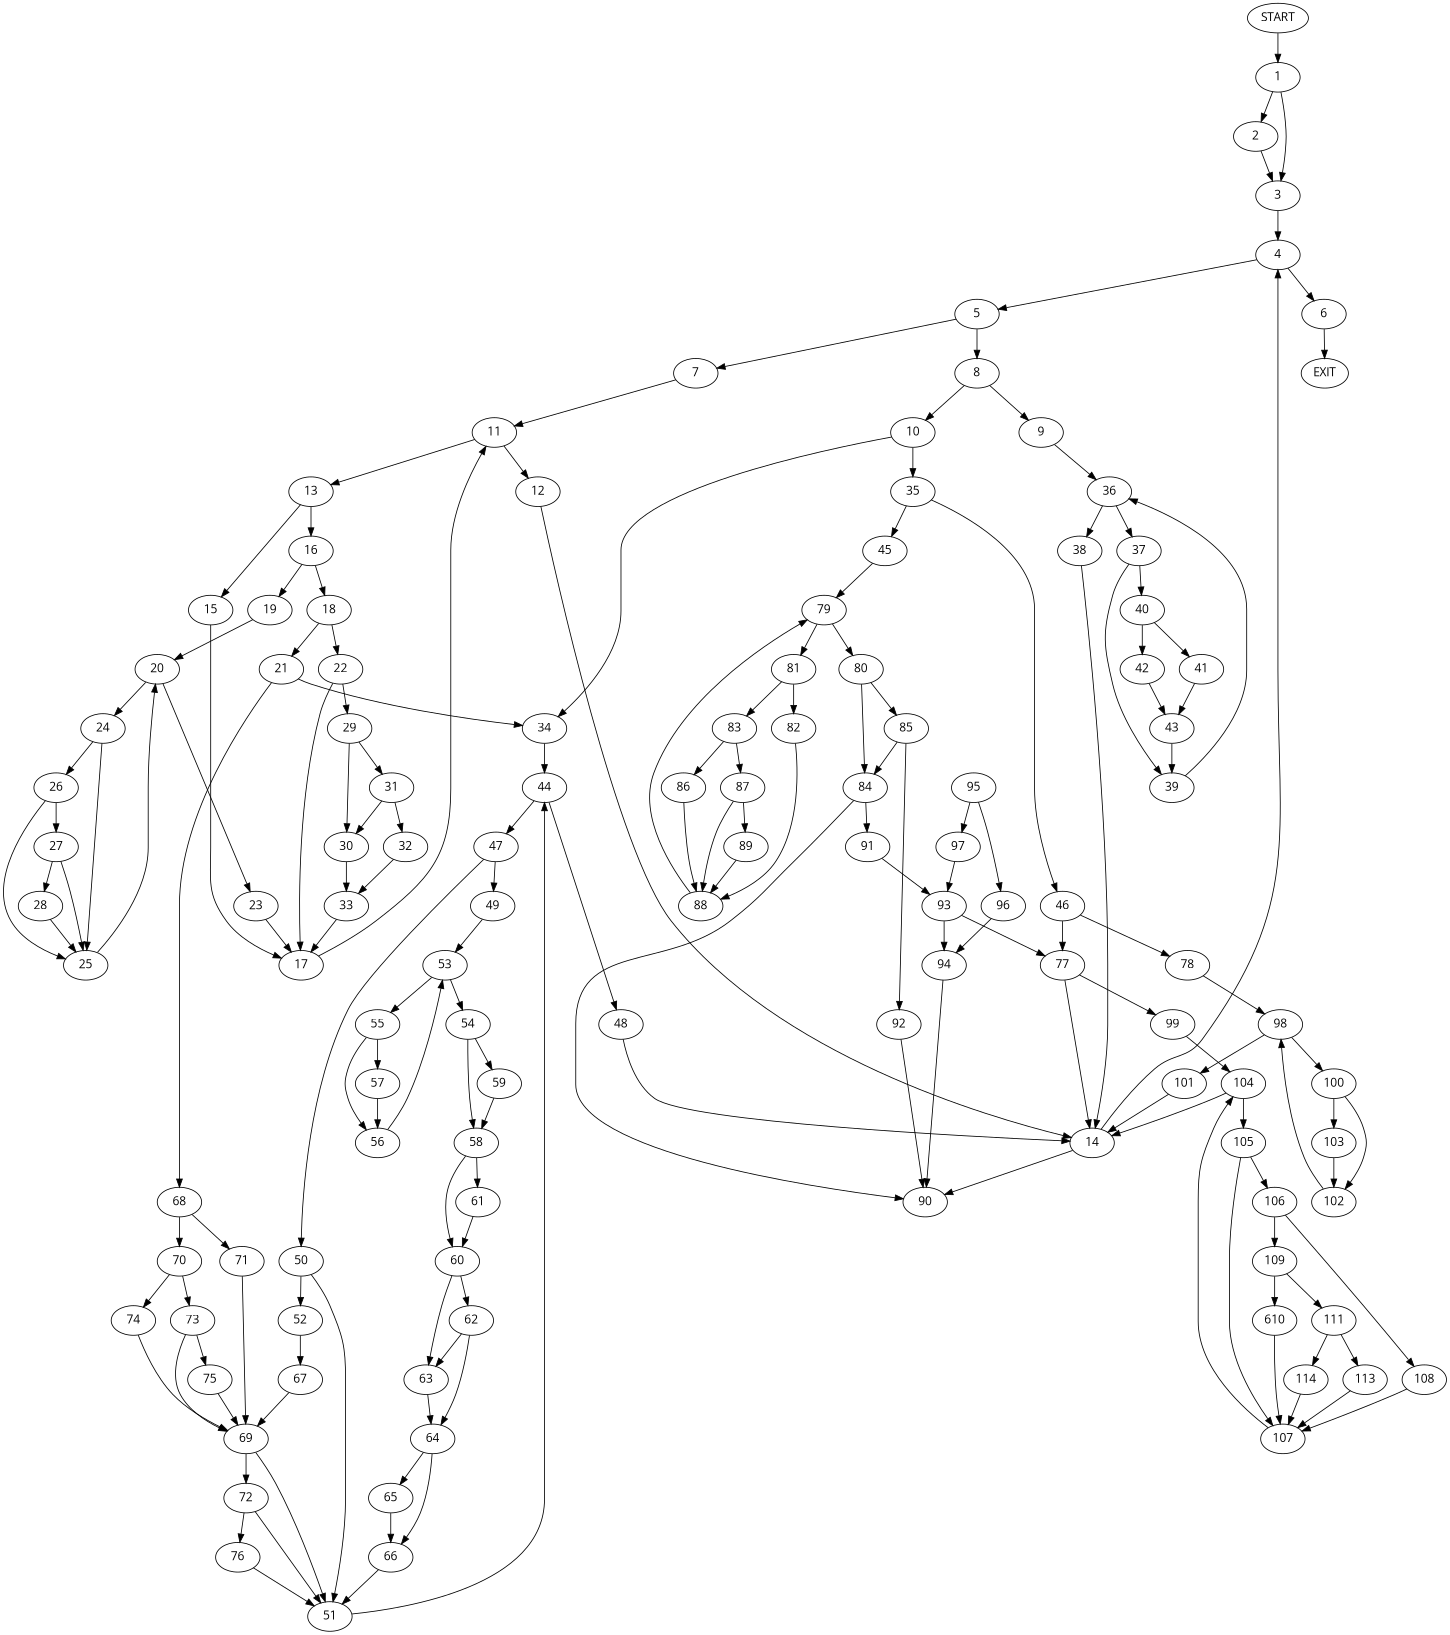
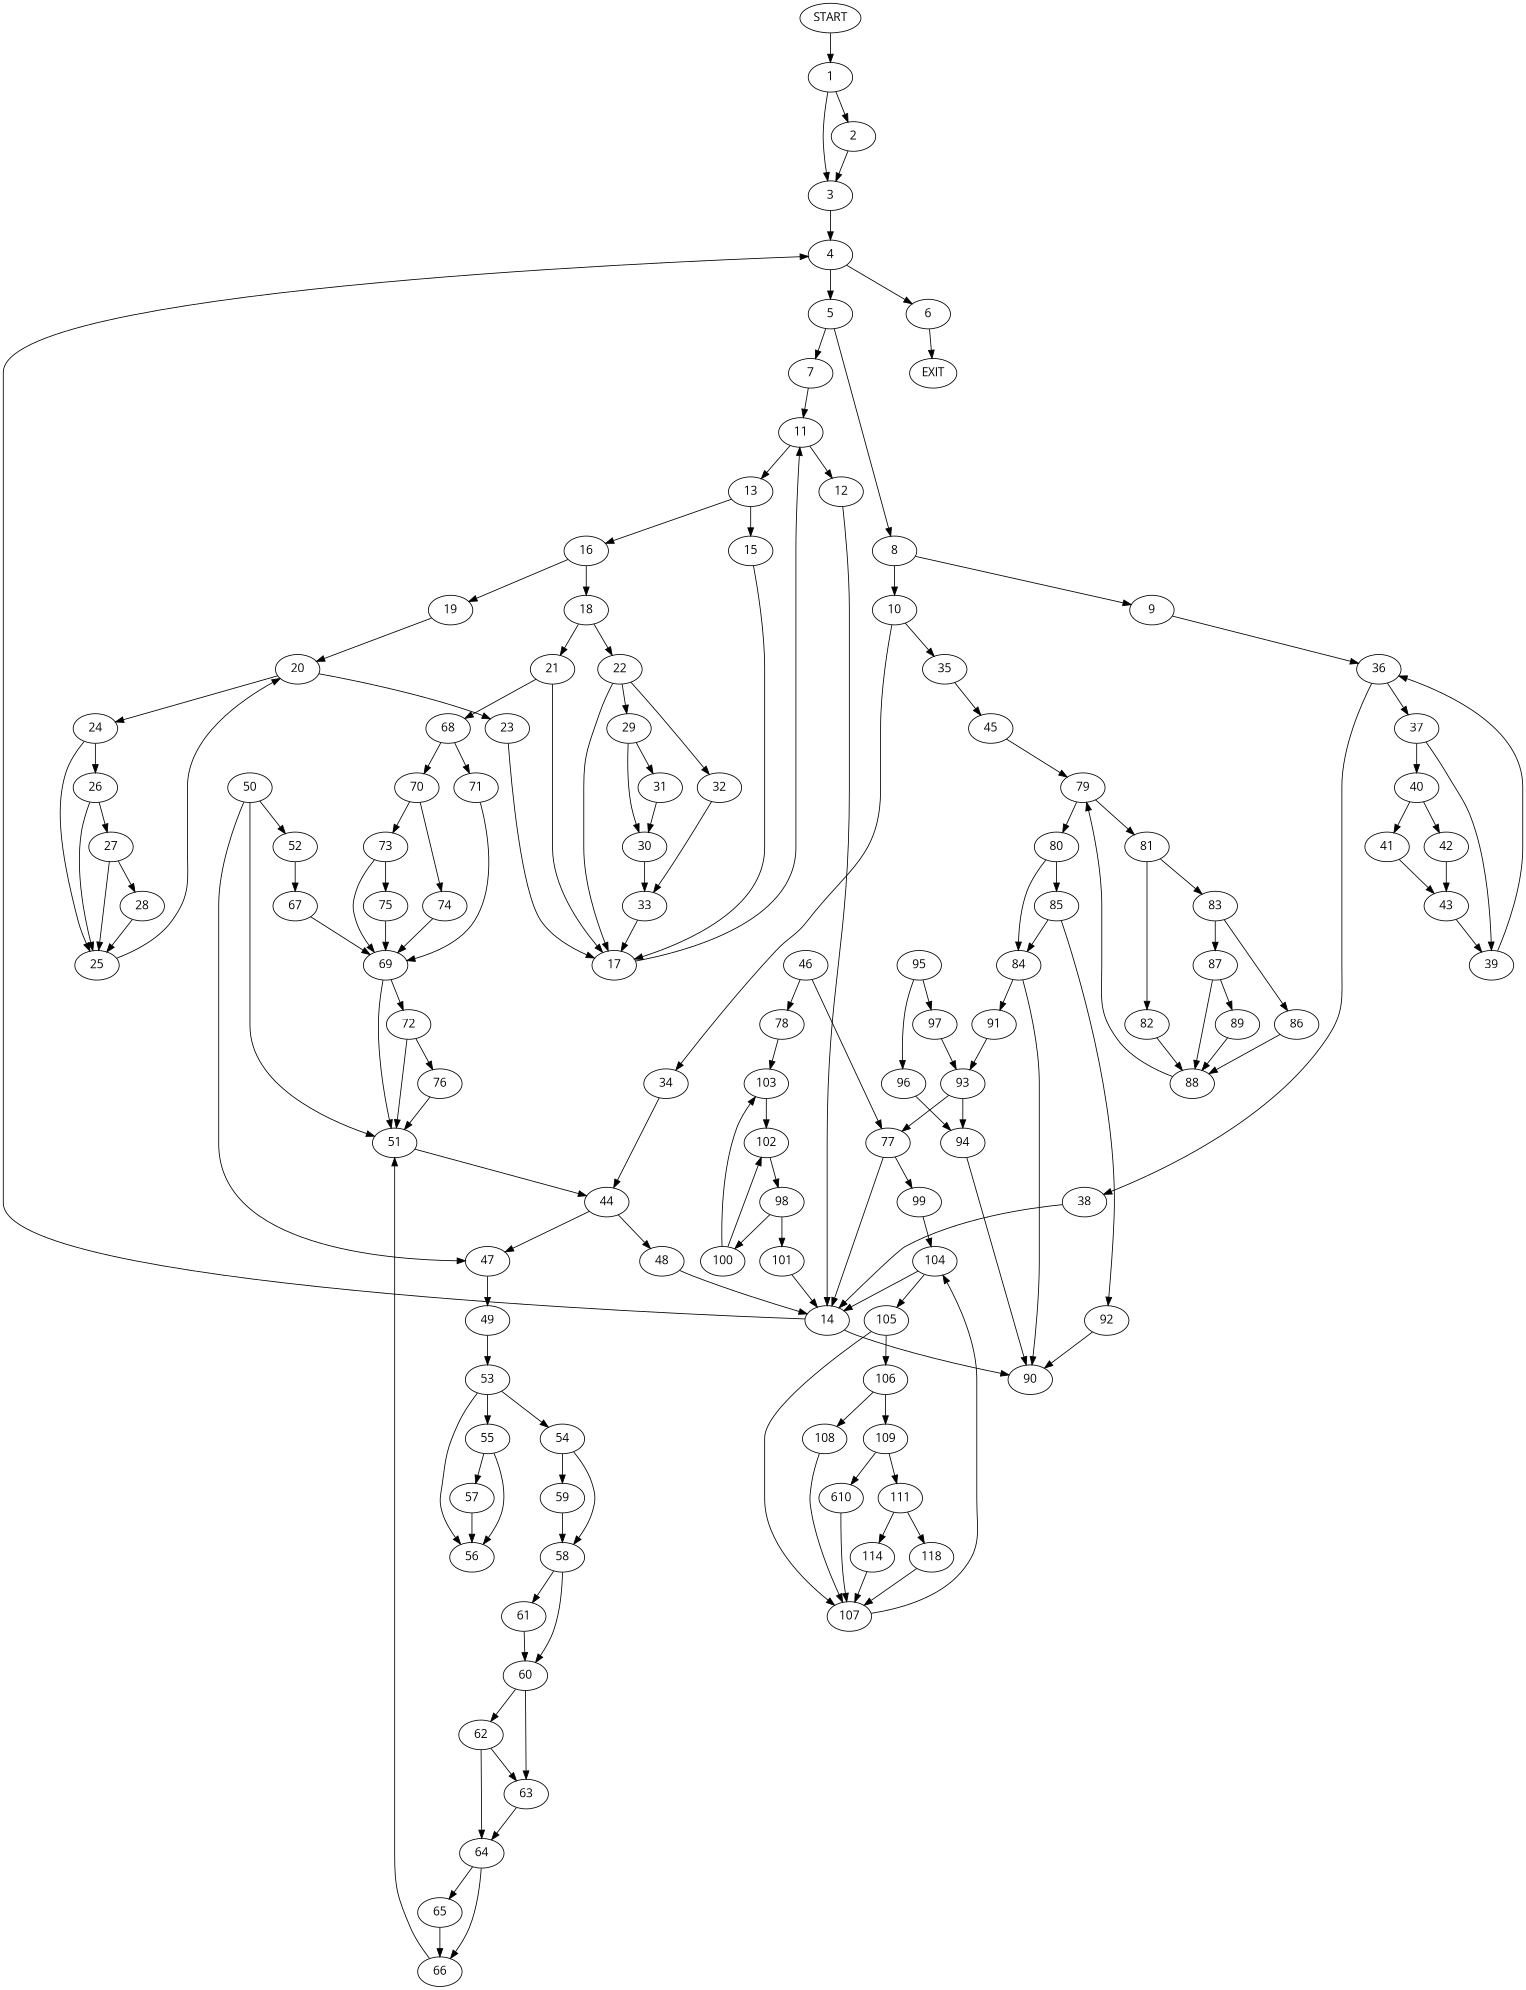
edge "35" -> "46": removed
edge "21" -> "34": now "21" -> "17"
edge "31" -> "32": now "22" -> "32"
edge "78" -> "98": now "78" -> "103"
edge "47" -> "50": reversed
edge "56" -> "53": reversed
node "113": label "113" -> "118"
